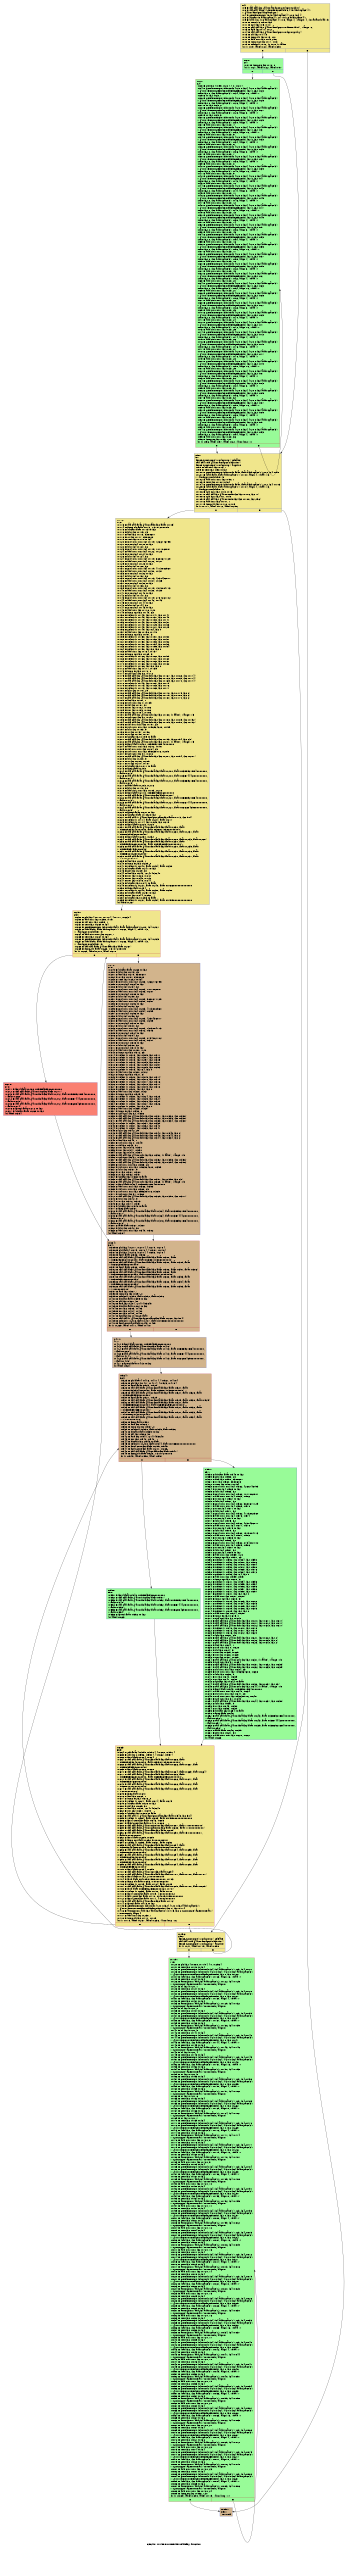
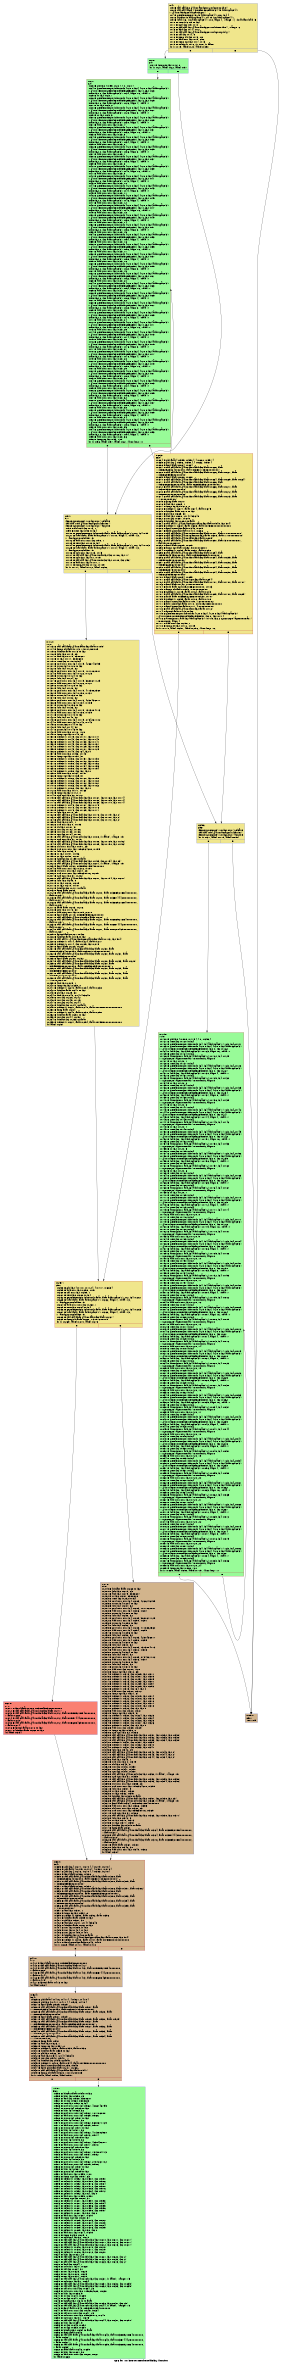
node "%112:": text "%145 = trunc i64 %144 to i32" -> "%145 = trunc i66 %144 to i32"
node "%550:": removed
edge "%557:" -> "%663:": removed
edge "%256:" -> "%524:": now "%256:" -> "%890:"
